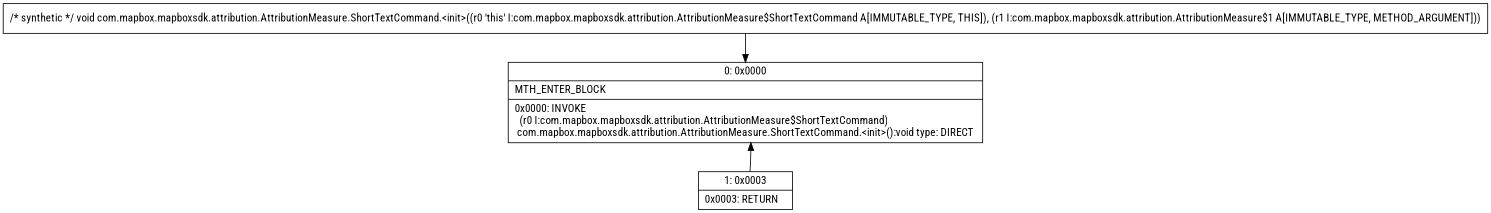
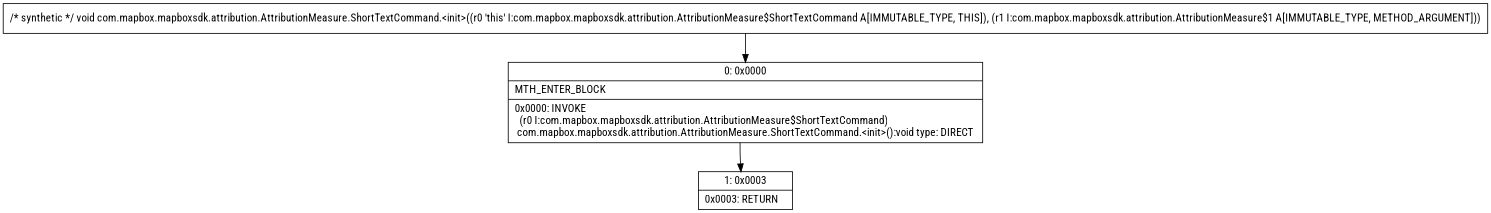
edge "1: 0x0003" -> "0: 0x0000": reversed
